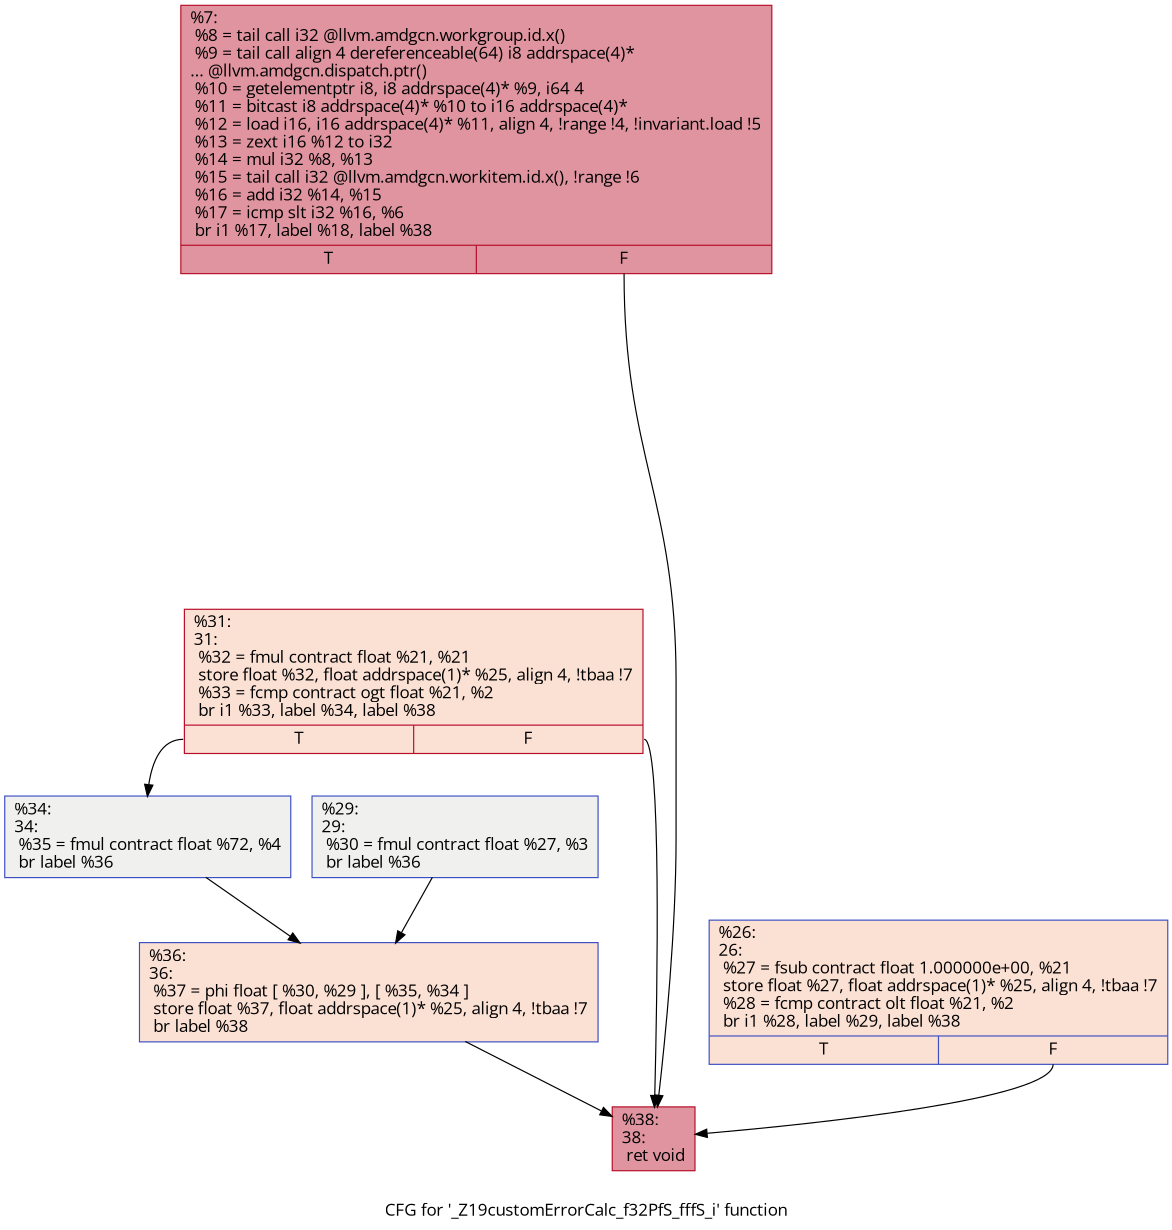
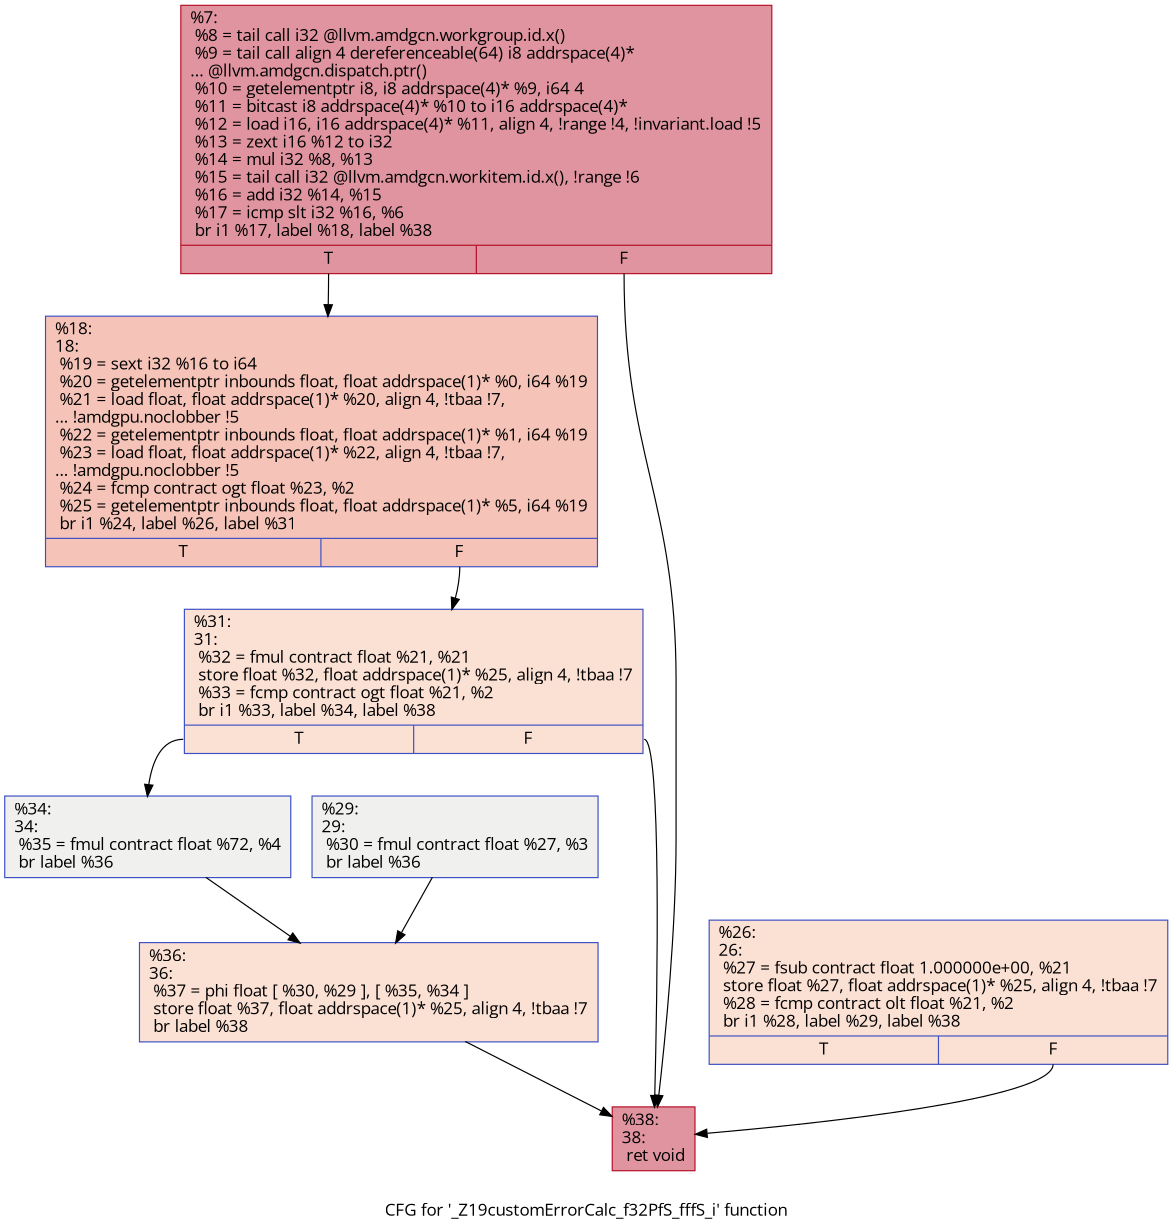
node "%18:": added
node "%31:": color #b70d28ff -> #3d50c3ff
